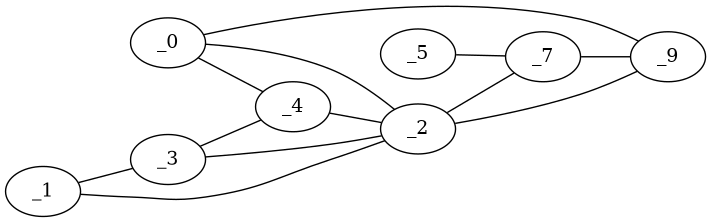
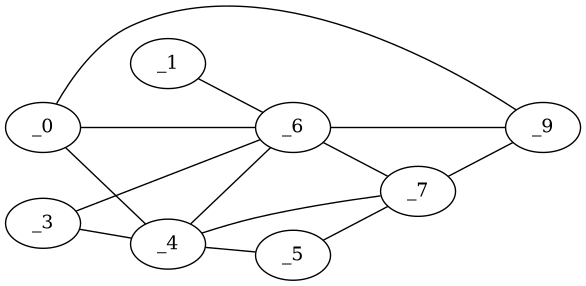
node "_2": label "_2" -> "_6"
edge "_3" -- "_1": removed
edge "_7" -- "_4": added
edge "_4" -- "_5": added
